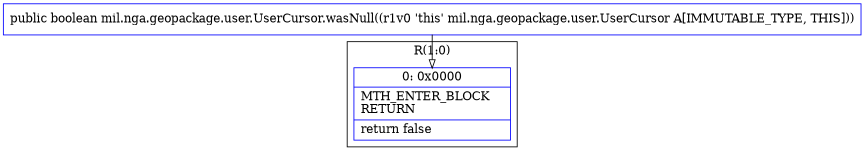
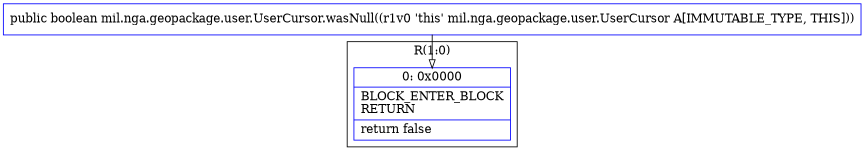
node "0: 0x0000": text "MTH_ENTER_BLOCK" -> "BLOCK_ENTER_BLOCK"
